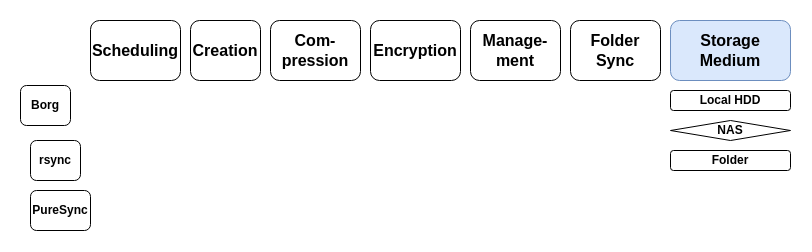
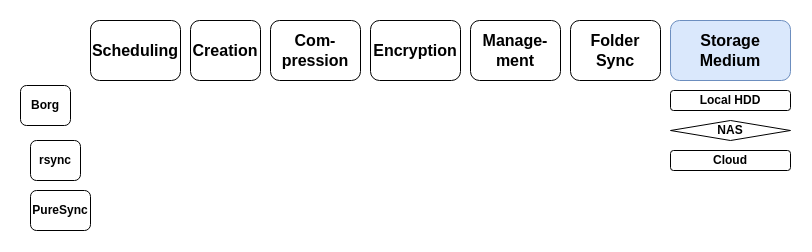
node "Folder": label "Folder" -> "Cloud"
